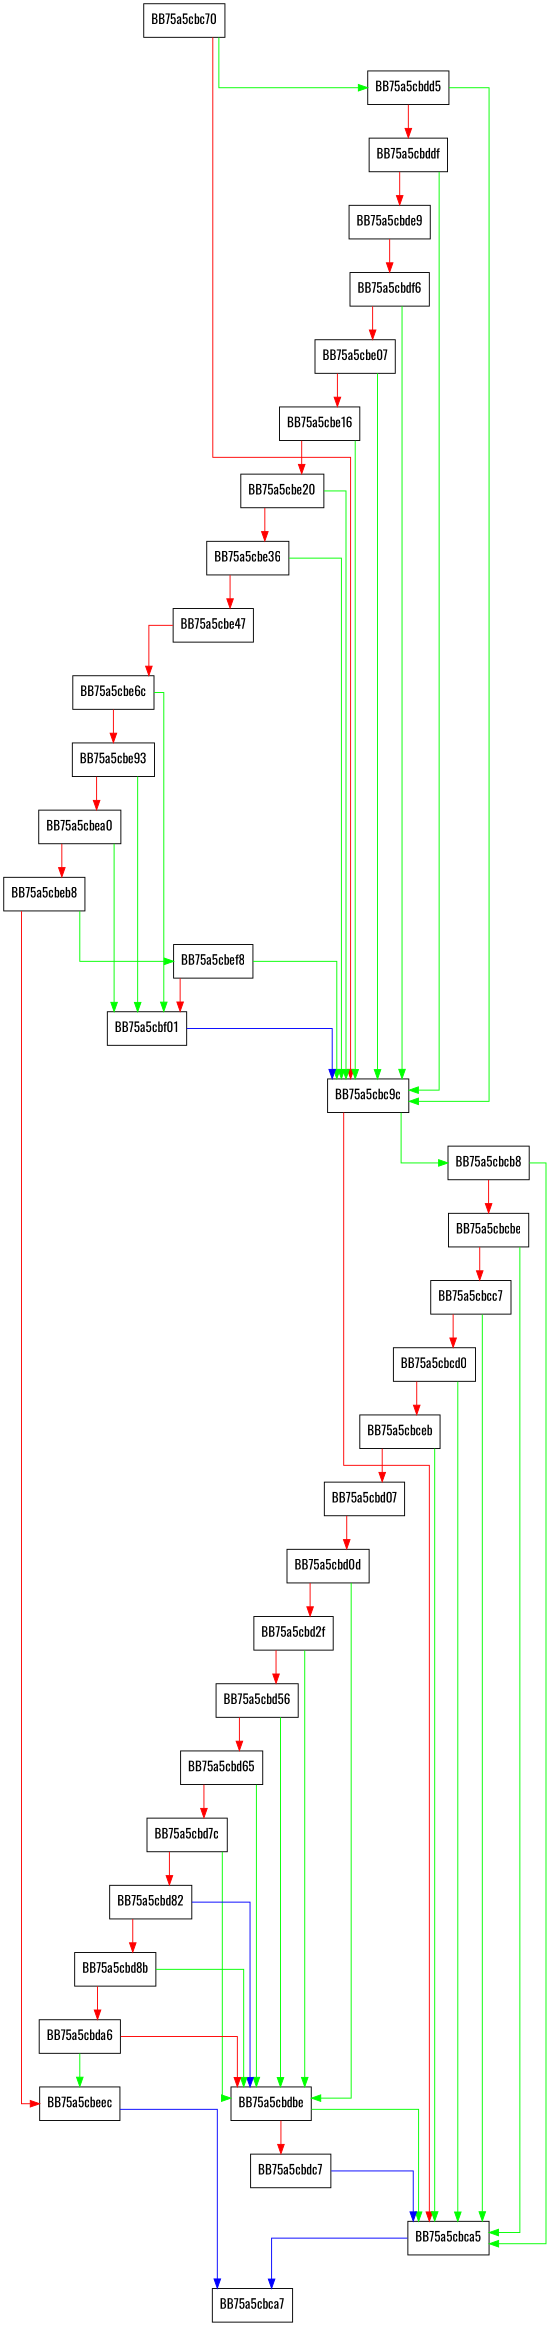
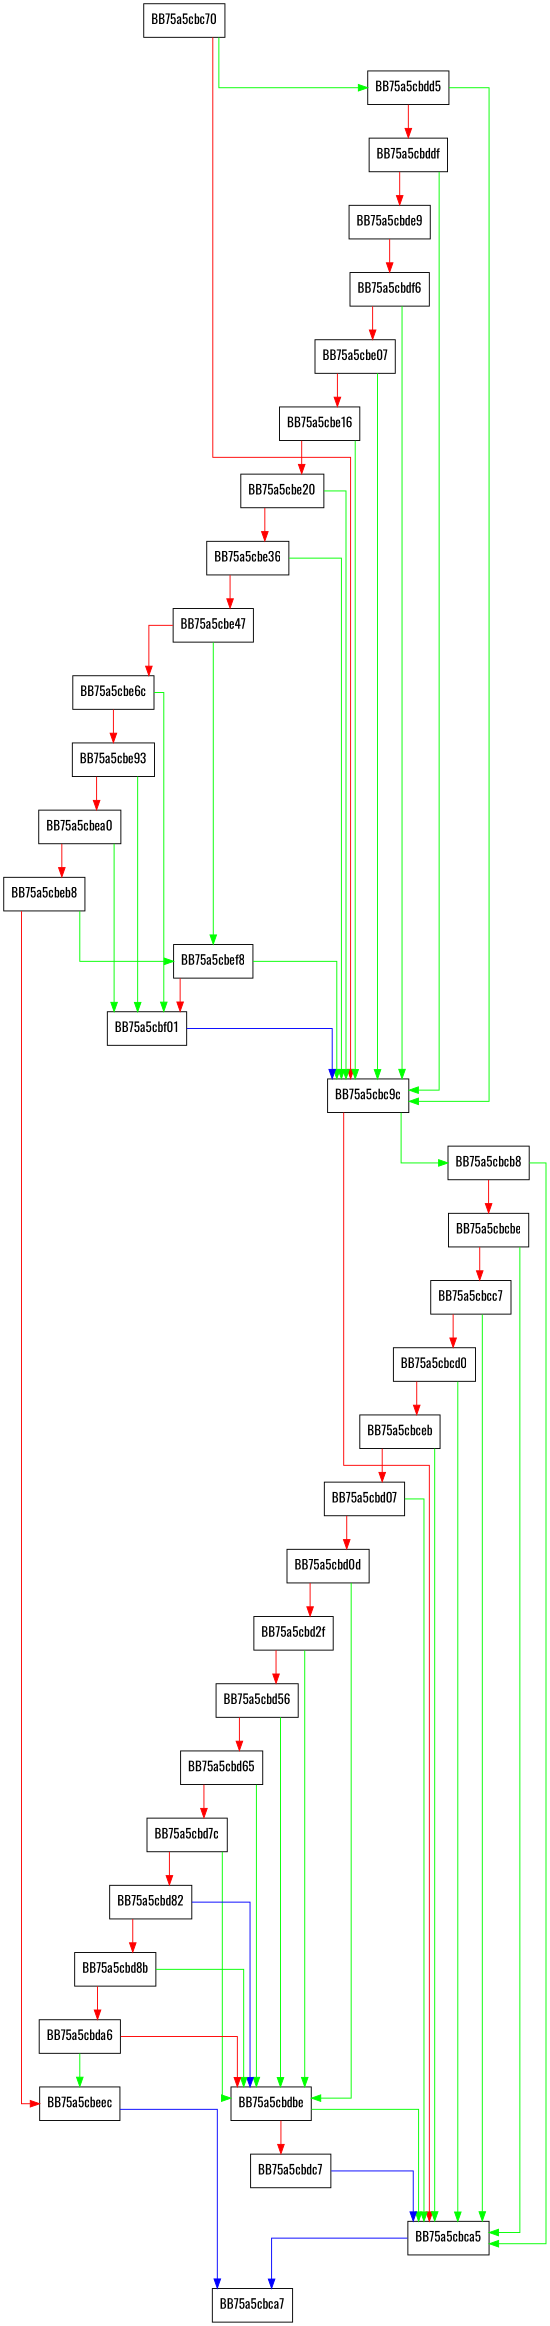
edge "BB75a5cbe47" -> "BB75a5cbef8": added
edge "BB75a5cbd07" -> "BB75a5cbca5": added
